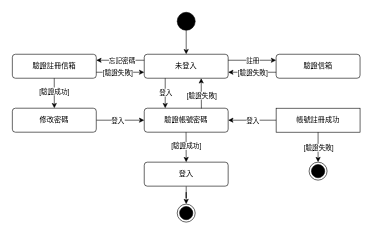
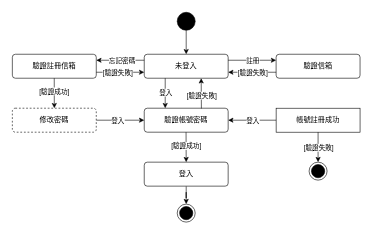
node "修改密碼": style solid -> dashed
